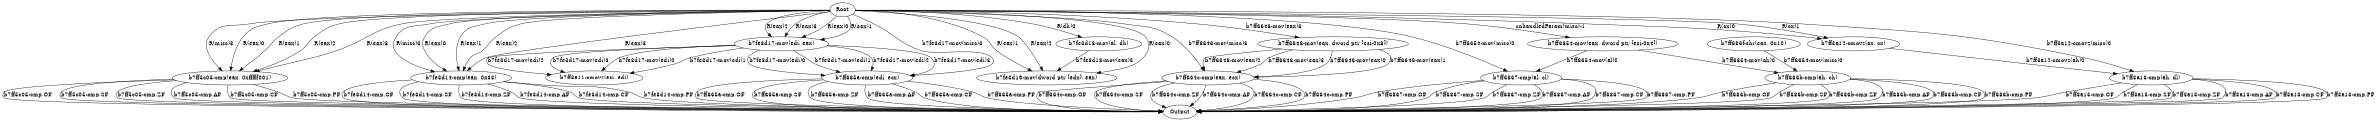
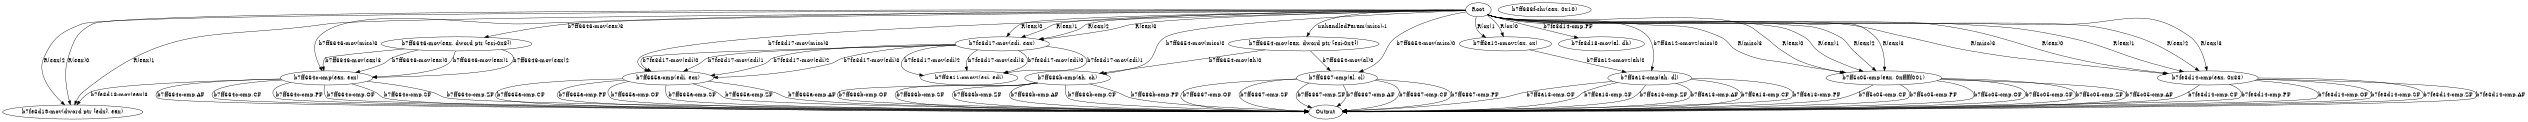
edge "Root" -> "b7fe3d18-mov(al, dh)": label "R(dh)0" -> "b7fe3d14-cmp,PF"
edge "b7fe3d18-mov(al, dh)" -> "b7fe3d19-mov(dword ptr [edx], eax)": now "b7ff664c-cmp(eax, ecx)" -> "b7fe3d19-mov(dword ptr [edx], eax)"
edge "b7ff686f-shr(eax, 0x10)" -> "b7ff686b-cmp(ah, ch)": now "Root" -> "b7ff686b-cmp(ah, ch)"
